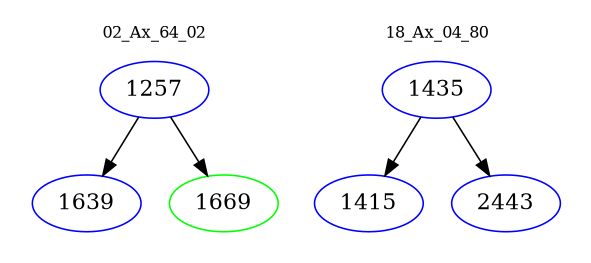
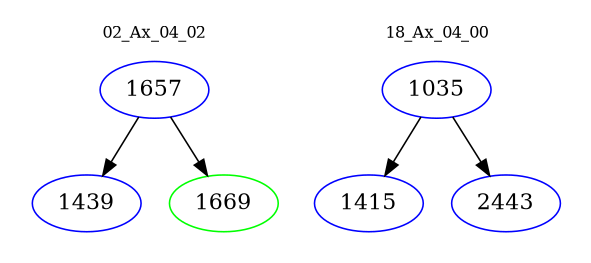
cluster "02_Ax_64_02": label "02_Ax_64_02" -> "02_Ax_04_02"
cluster "18_Ax_04_80": label "18_Ax_04_80" -> "18_Ax_04_00"
node "1257": label "1257" -> "1657"
node "1435": label "1435" -> "1035"
node "1639": label "1639" -> "1439"
